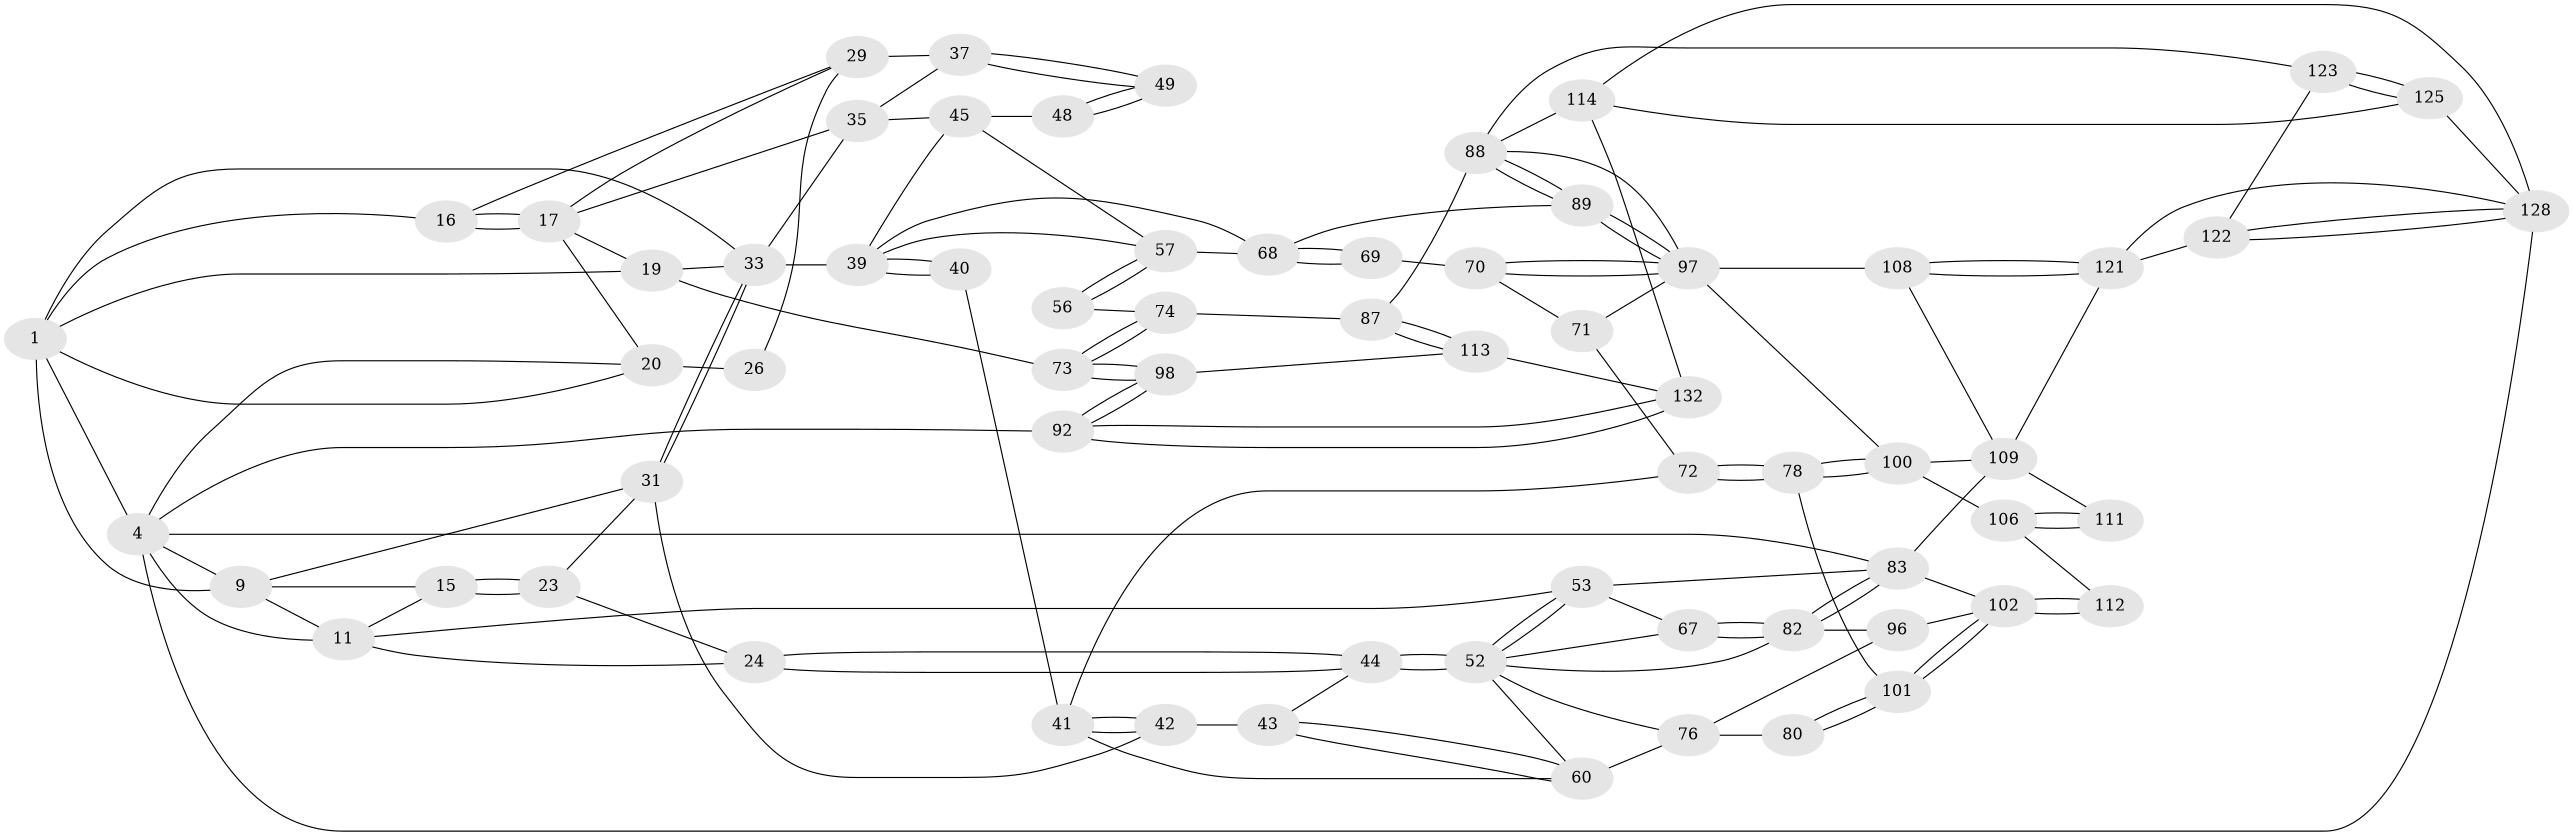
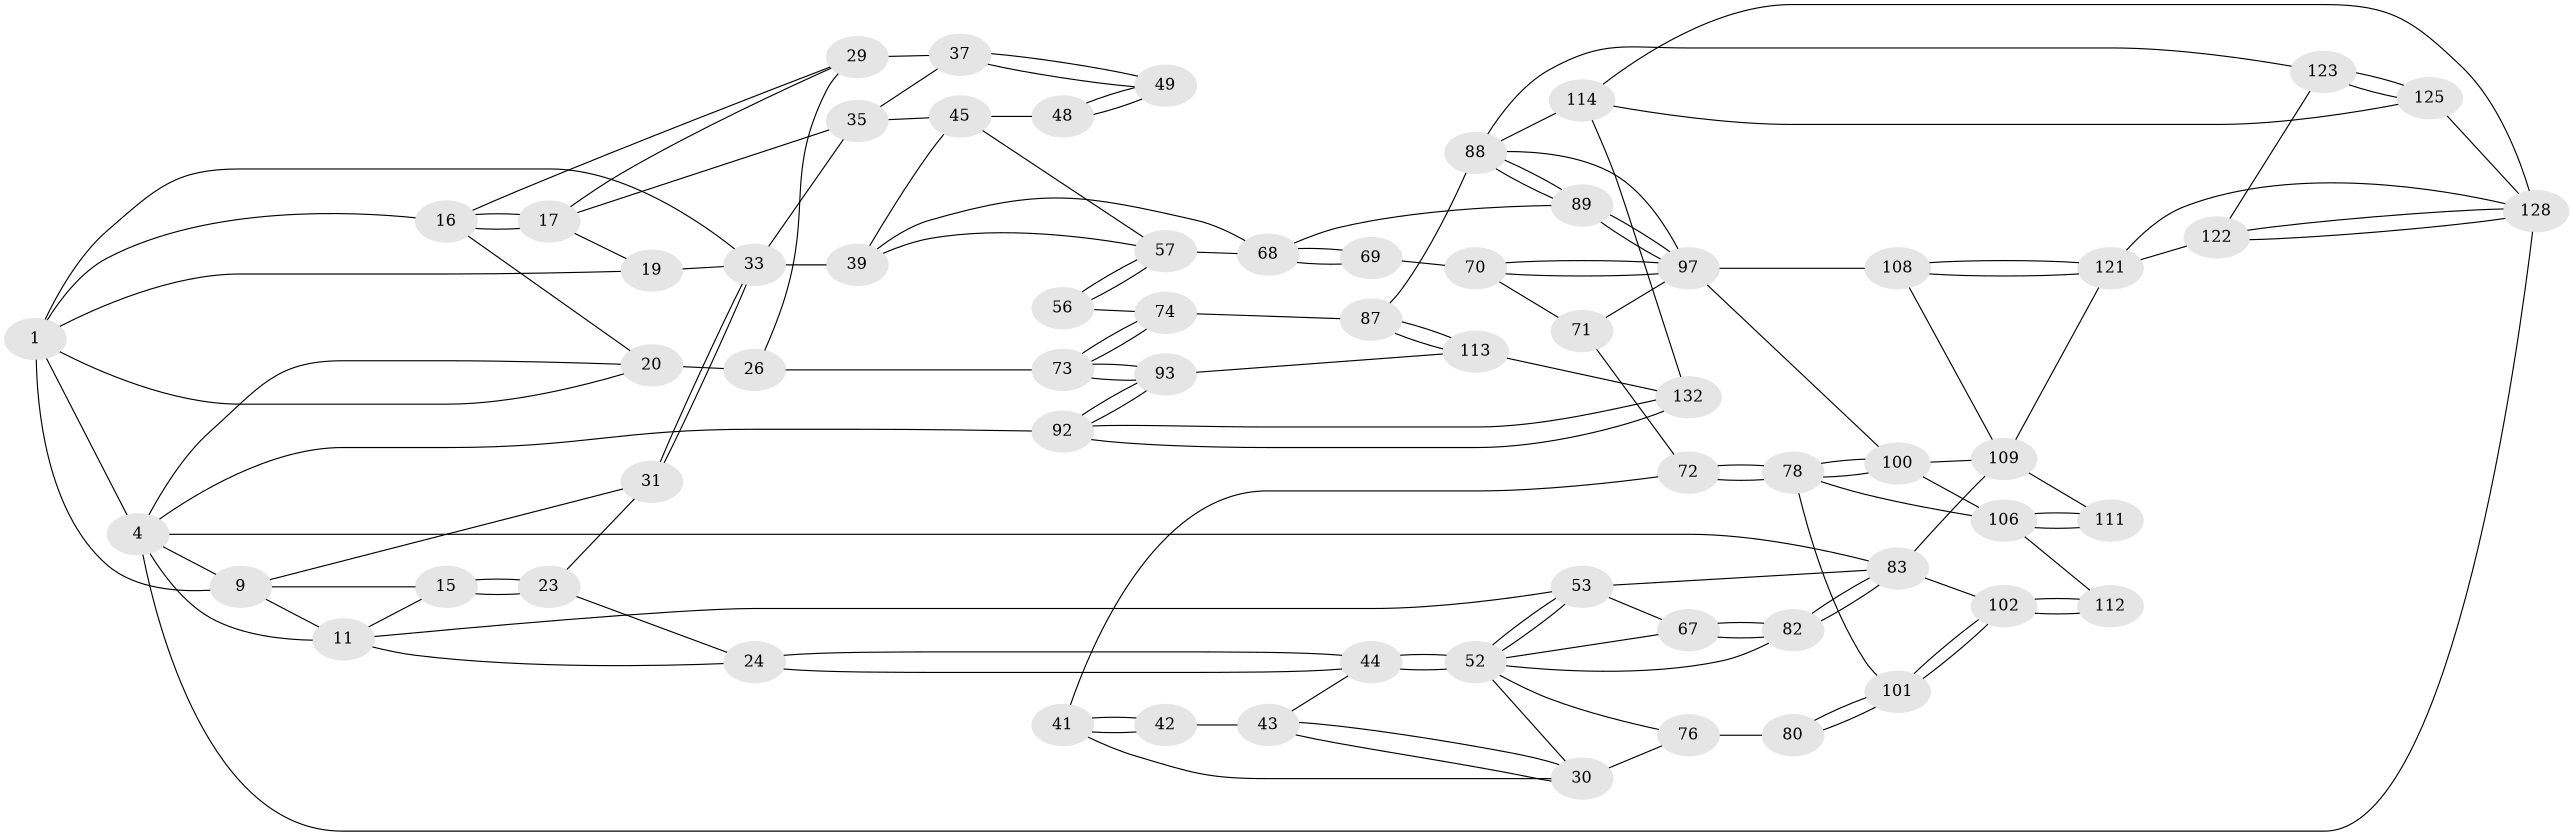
node "40": removed
edge "17" -- "20": now "16" -- "20"
edge "19" -- "73": now "26" -- "73"
node "98": label "98" -> "93"
edge "78" -- "106": added
node "96": removed
edge "31" -- "42": removed
node "60": label "60" -> "30"
